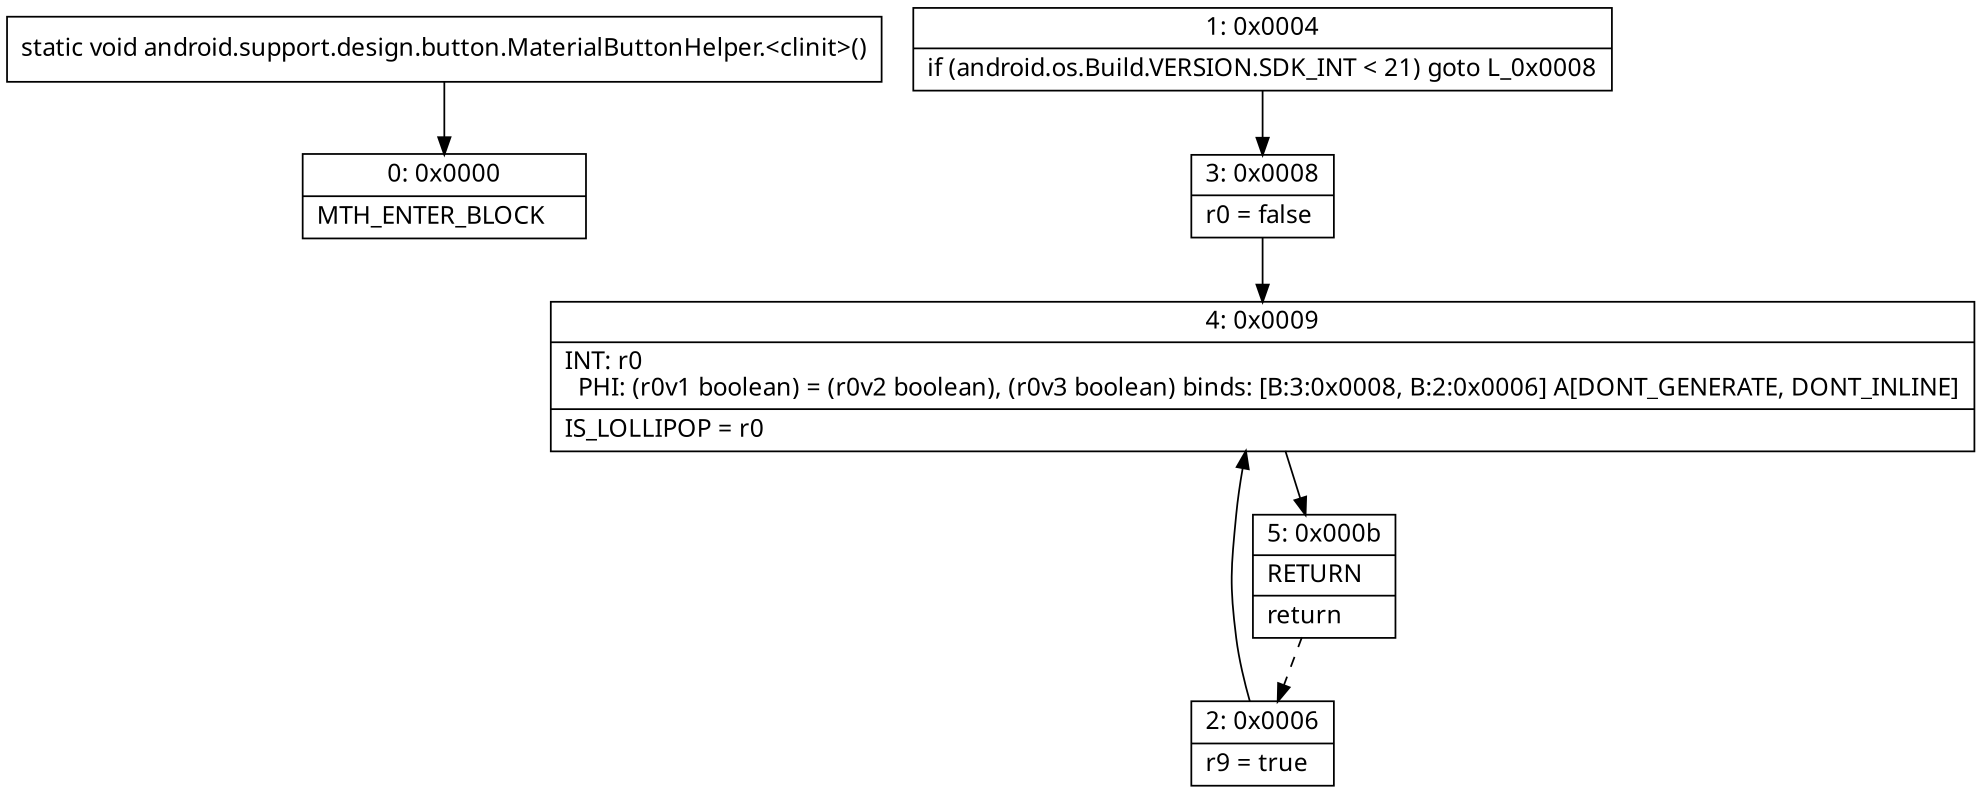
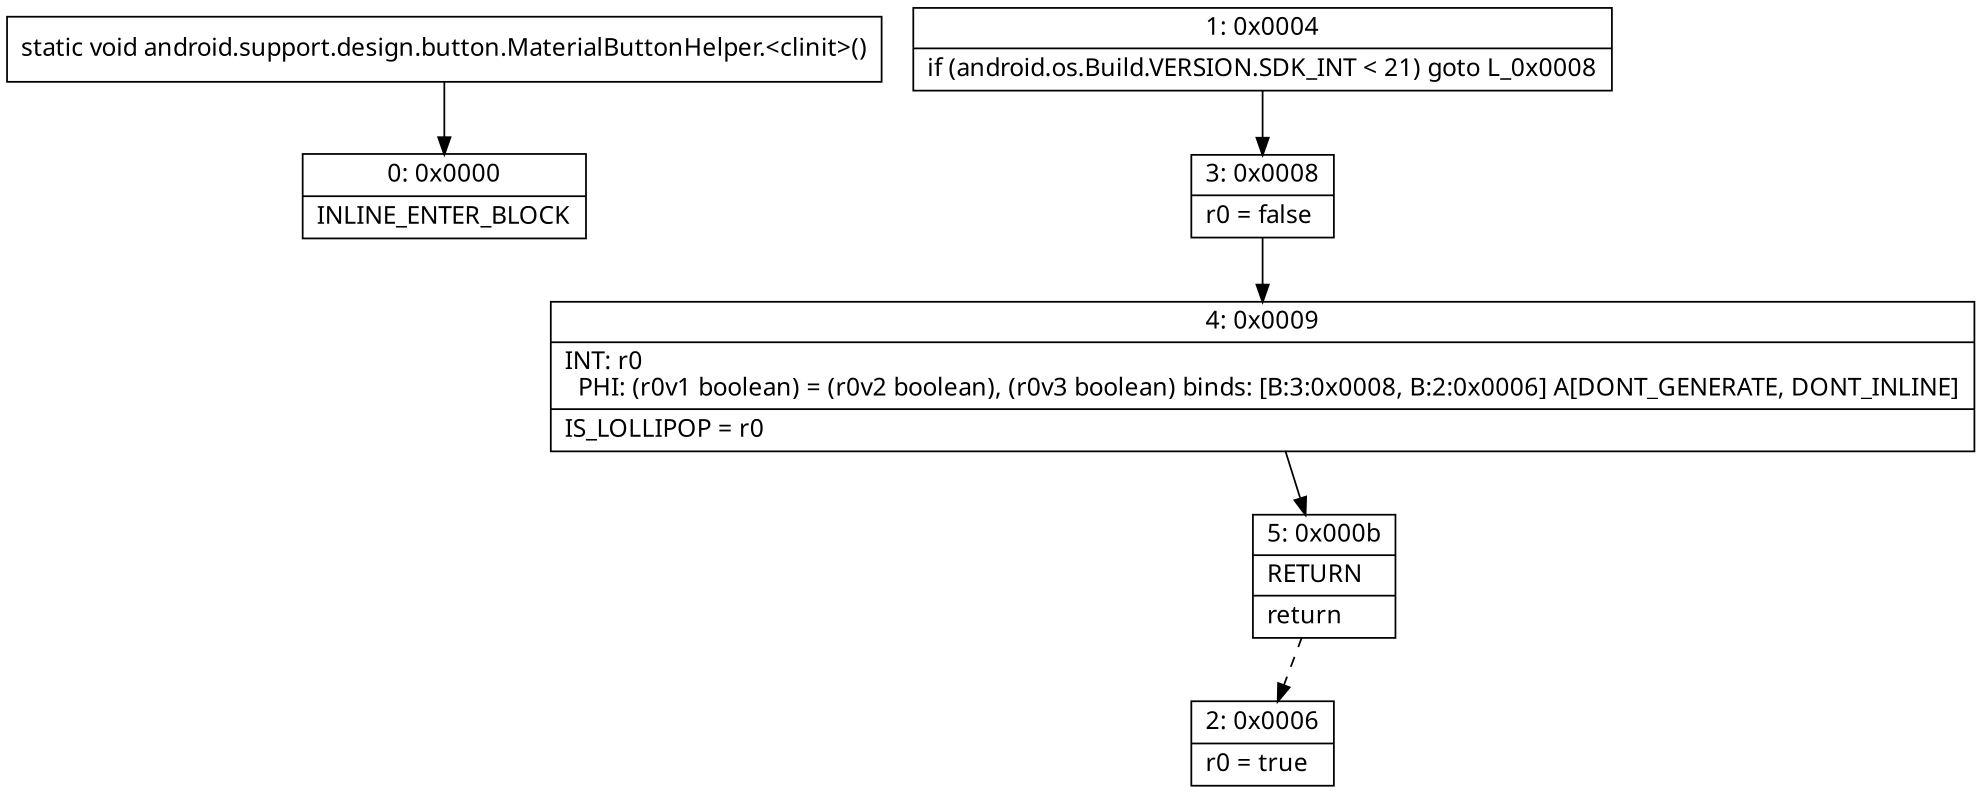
node "0: 0x0000": text "MTH_ENTER_BLOCK" -> "INLINE_ENTER_BLOCK"
edge "2: 0x0006" -> "4: 0x0009": removed
node "2: 0x0006": text "r9 = true" -> "r0 = true"
